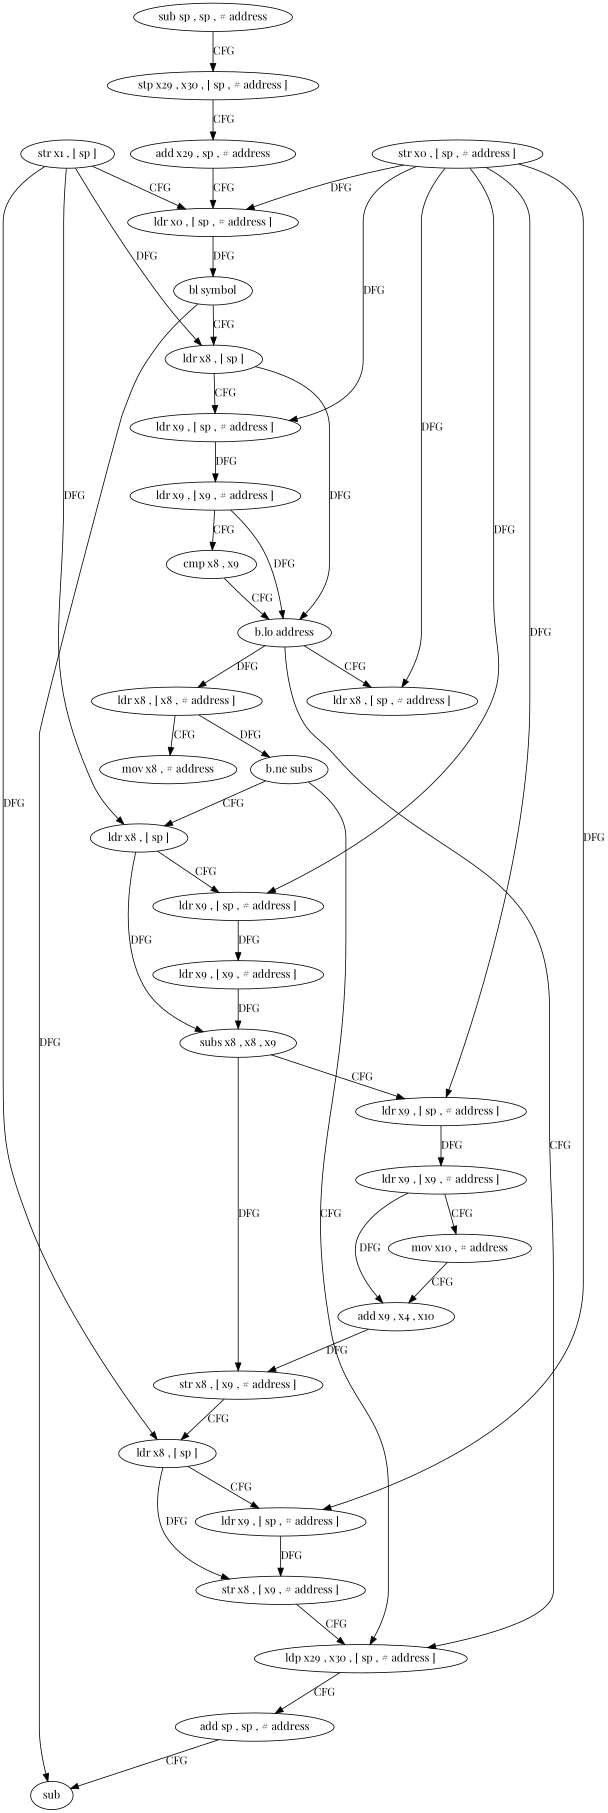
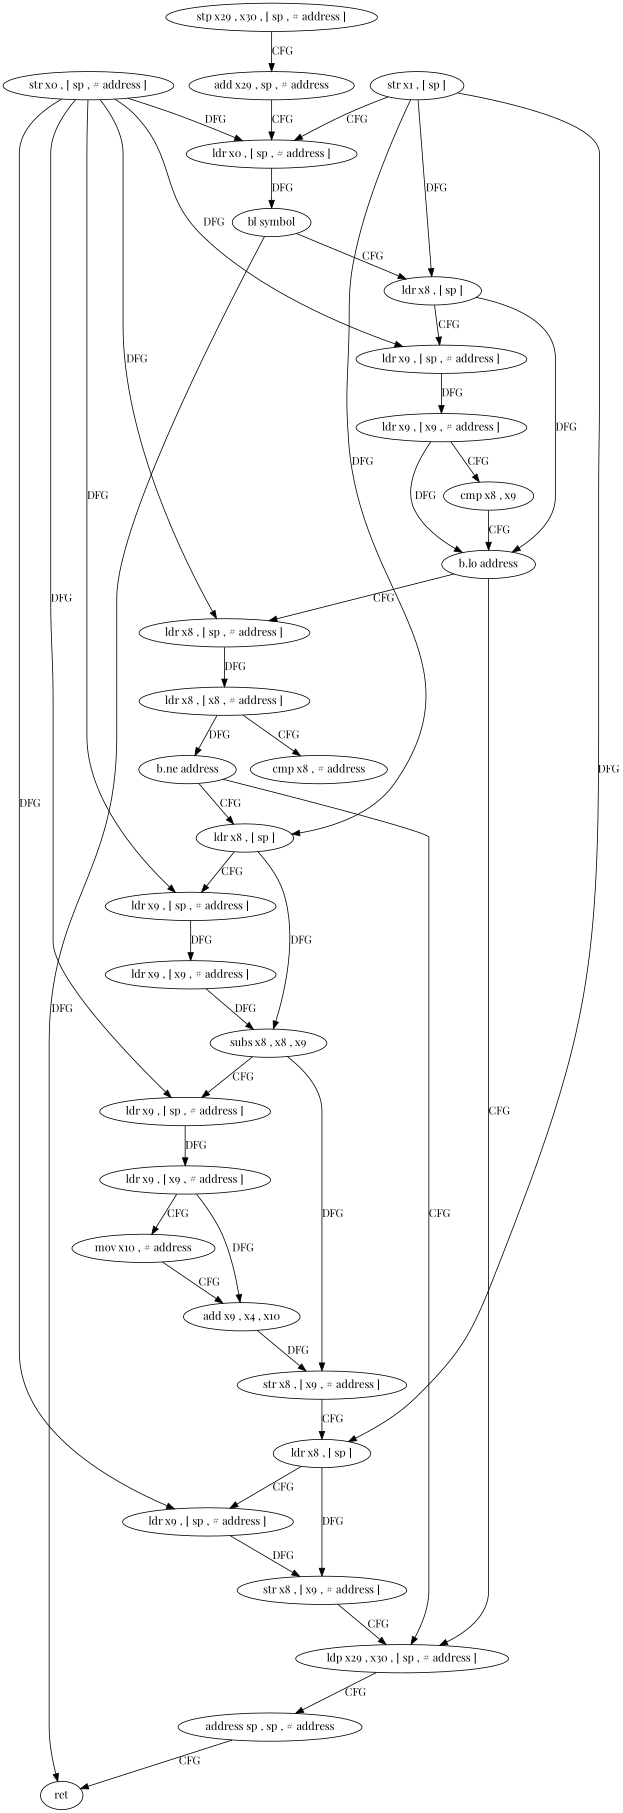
node "sub sp , sp , # address": removed
edge "b.lo address" -> "ldr x8 , [ x8 , # address ]": now "ldr x8 , [ sp , # address ]" -> "ldr x8 , [ x8 , # address ]"
node "mov x8 , # address": label "mov x8 , # address" -> "cmp x8 , # address"
node "b.ne subs": label "b.ne subs" -> "b.ne address"
node "add sp , sp , # address": label "add sp , sp , # address" -> "address sp , sp , # address"
node "sub": label "sub" -> "ret"
